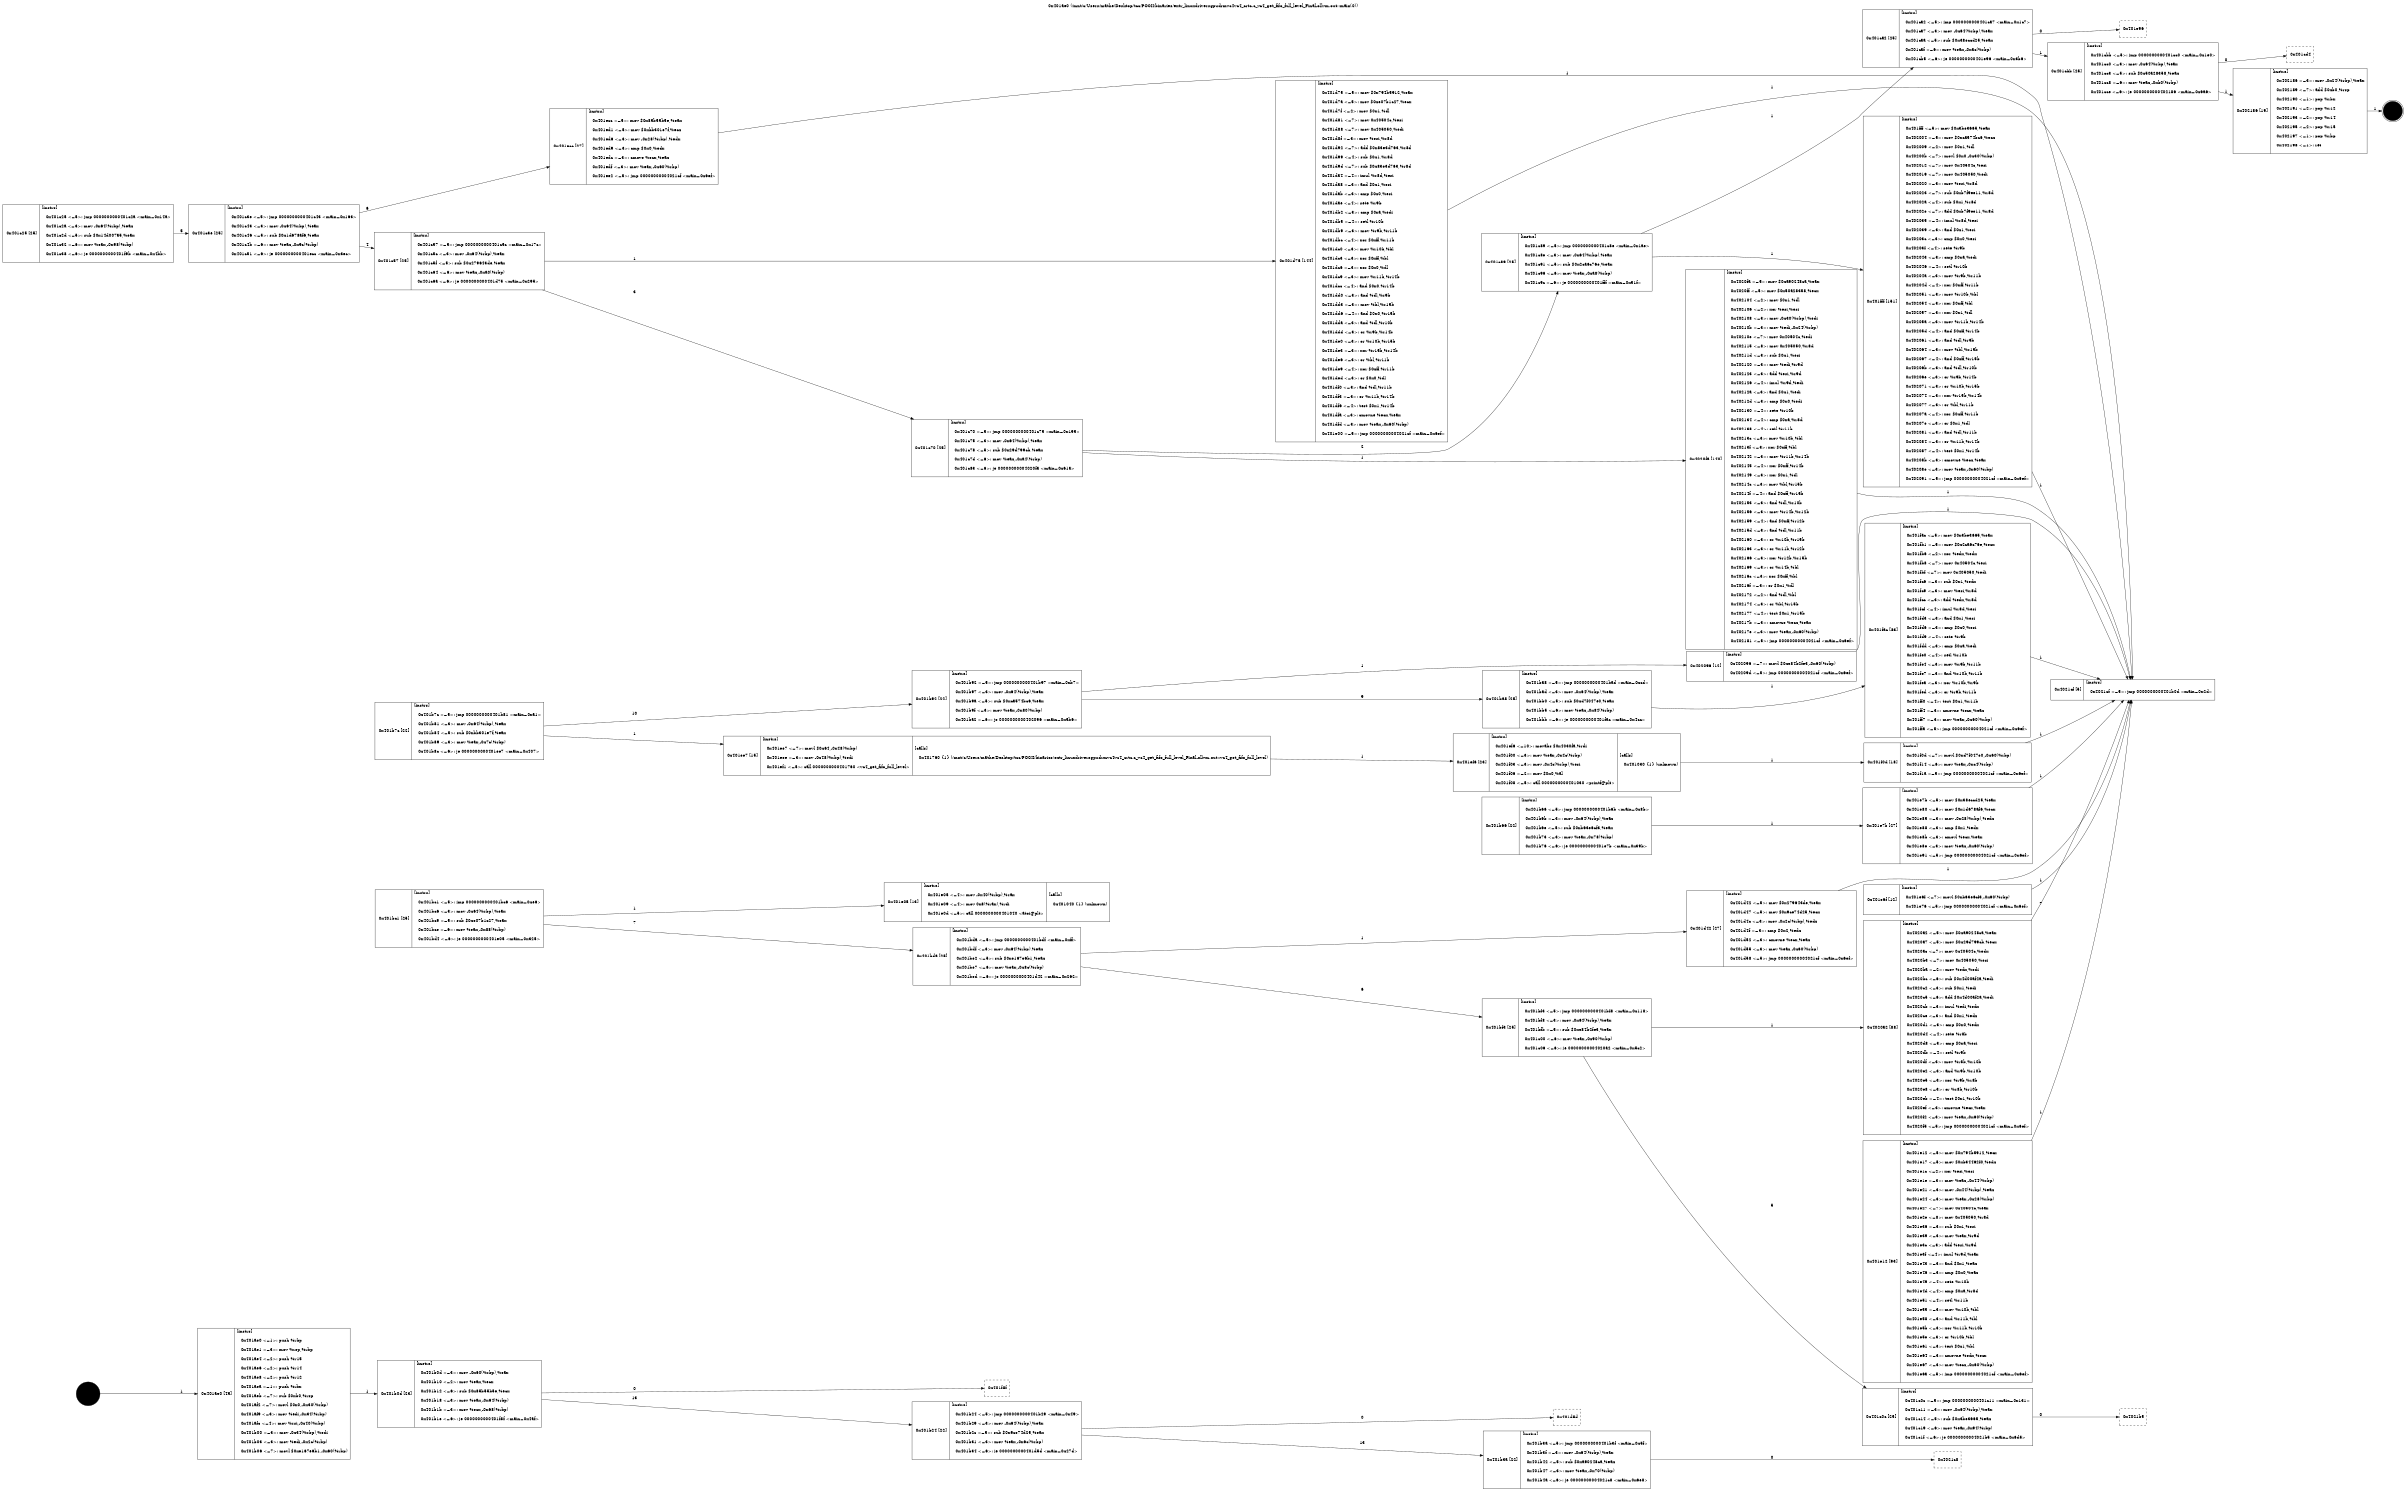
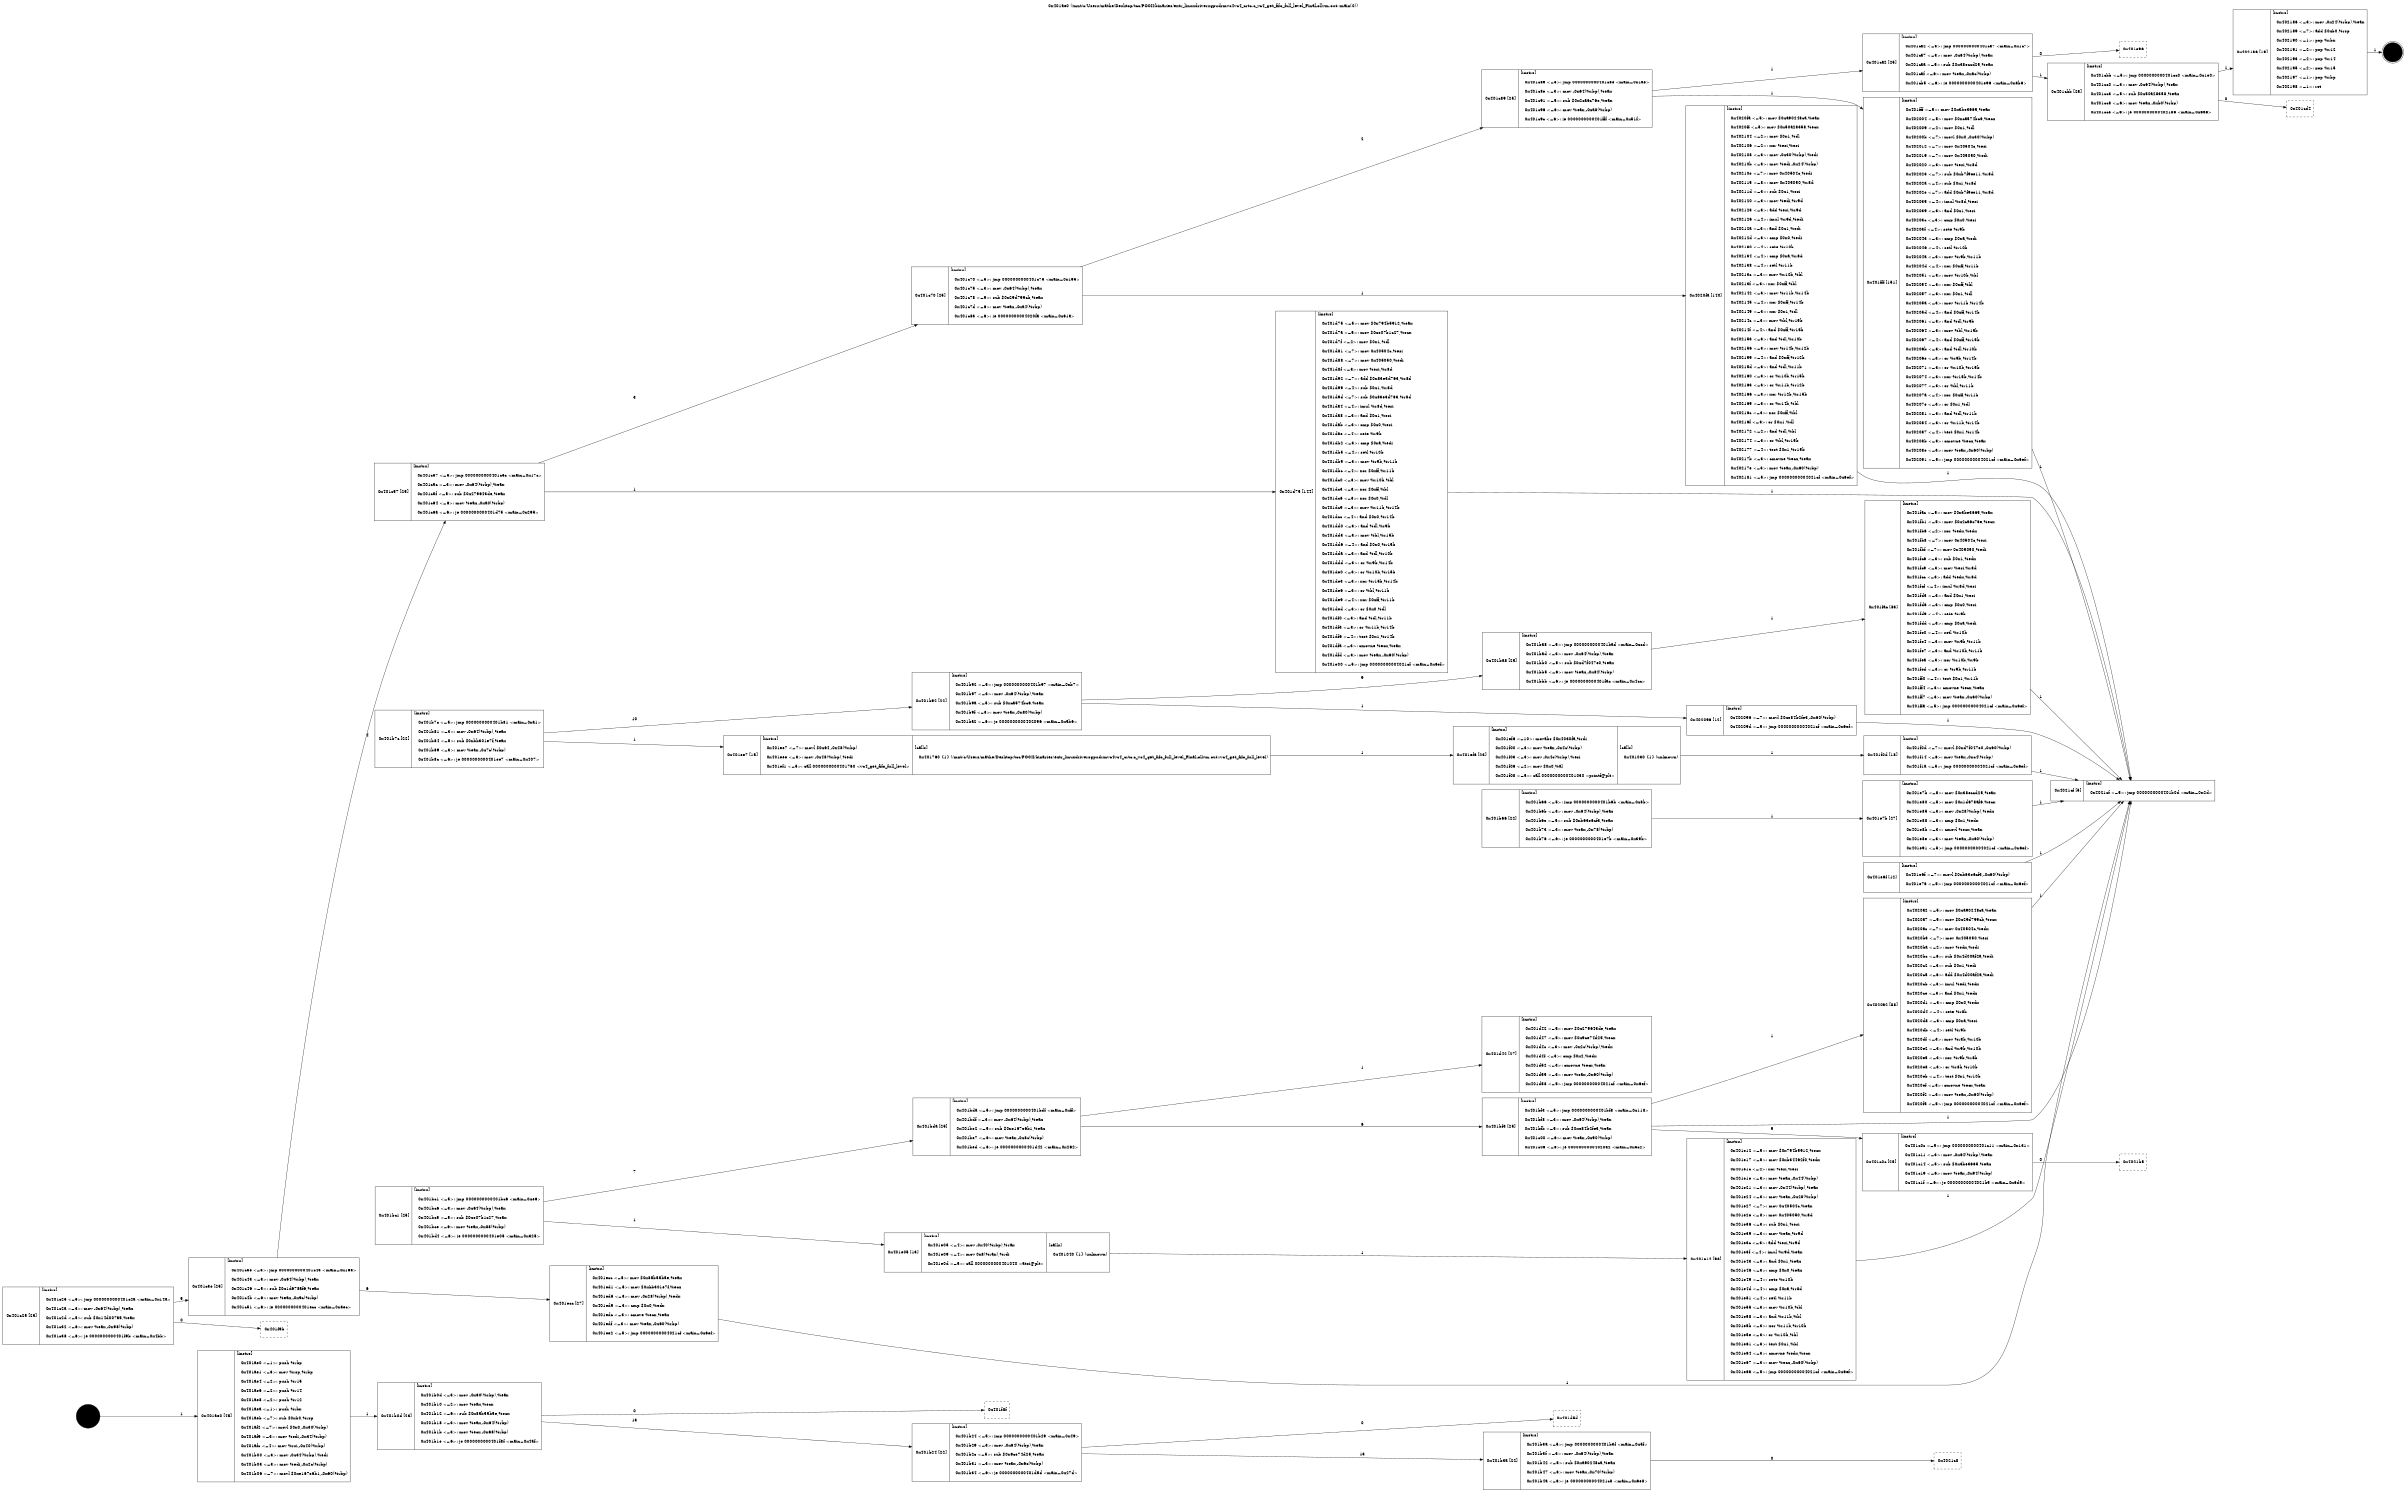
edge "0x401d42 [27]" -> "0x4021cf [5]": now "0x401bf3 [25]" -> "0x4021cf [5]"
edge "0x4020a2 [88]" -> "0x4021cf [5]": label " 7" -> " 1"
edge "0x401e05 [13]" -> "0x401e12 [93]": added, label "1"
node "0x401f9b": added
